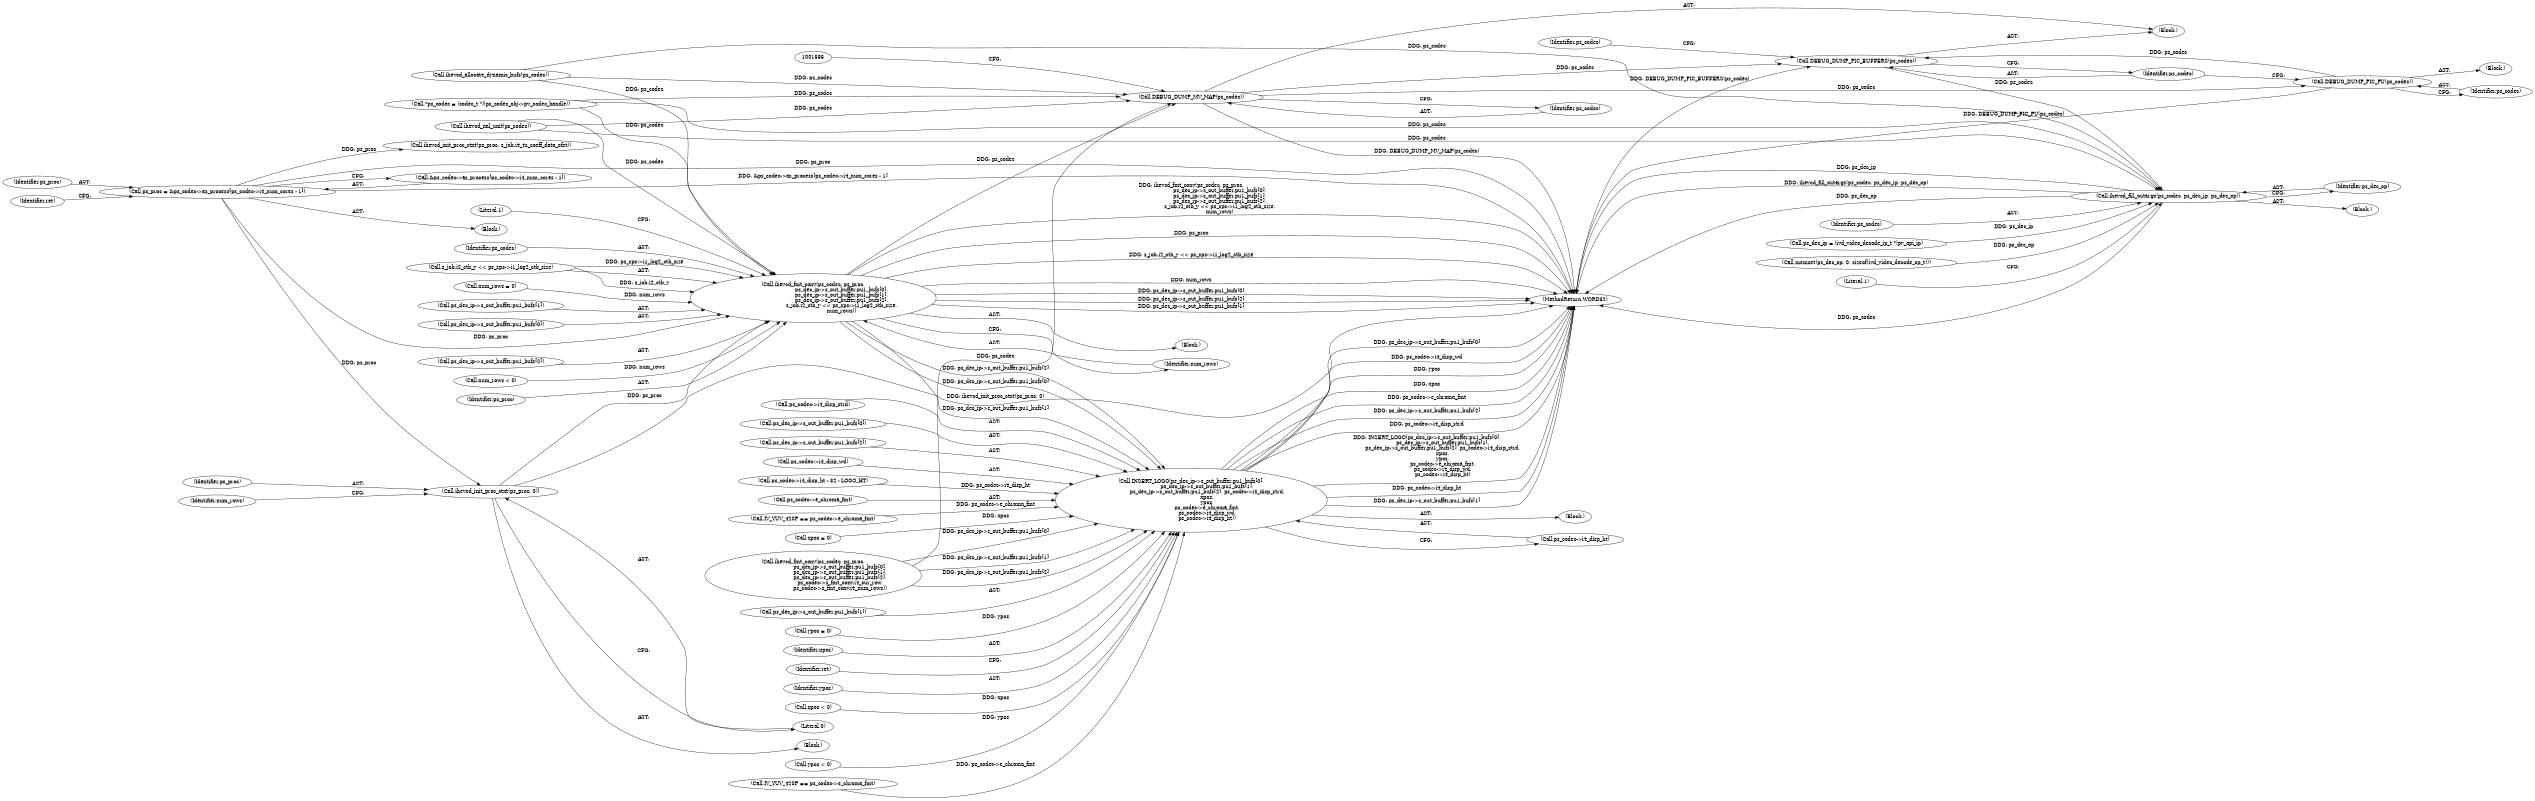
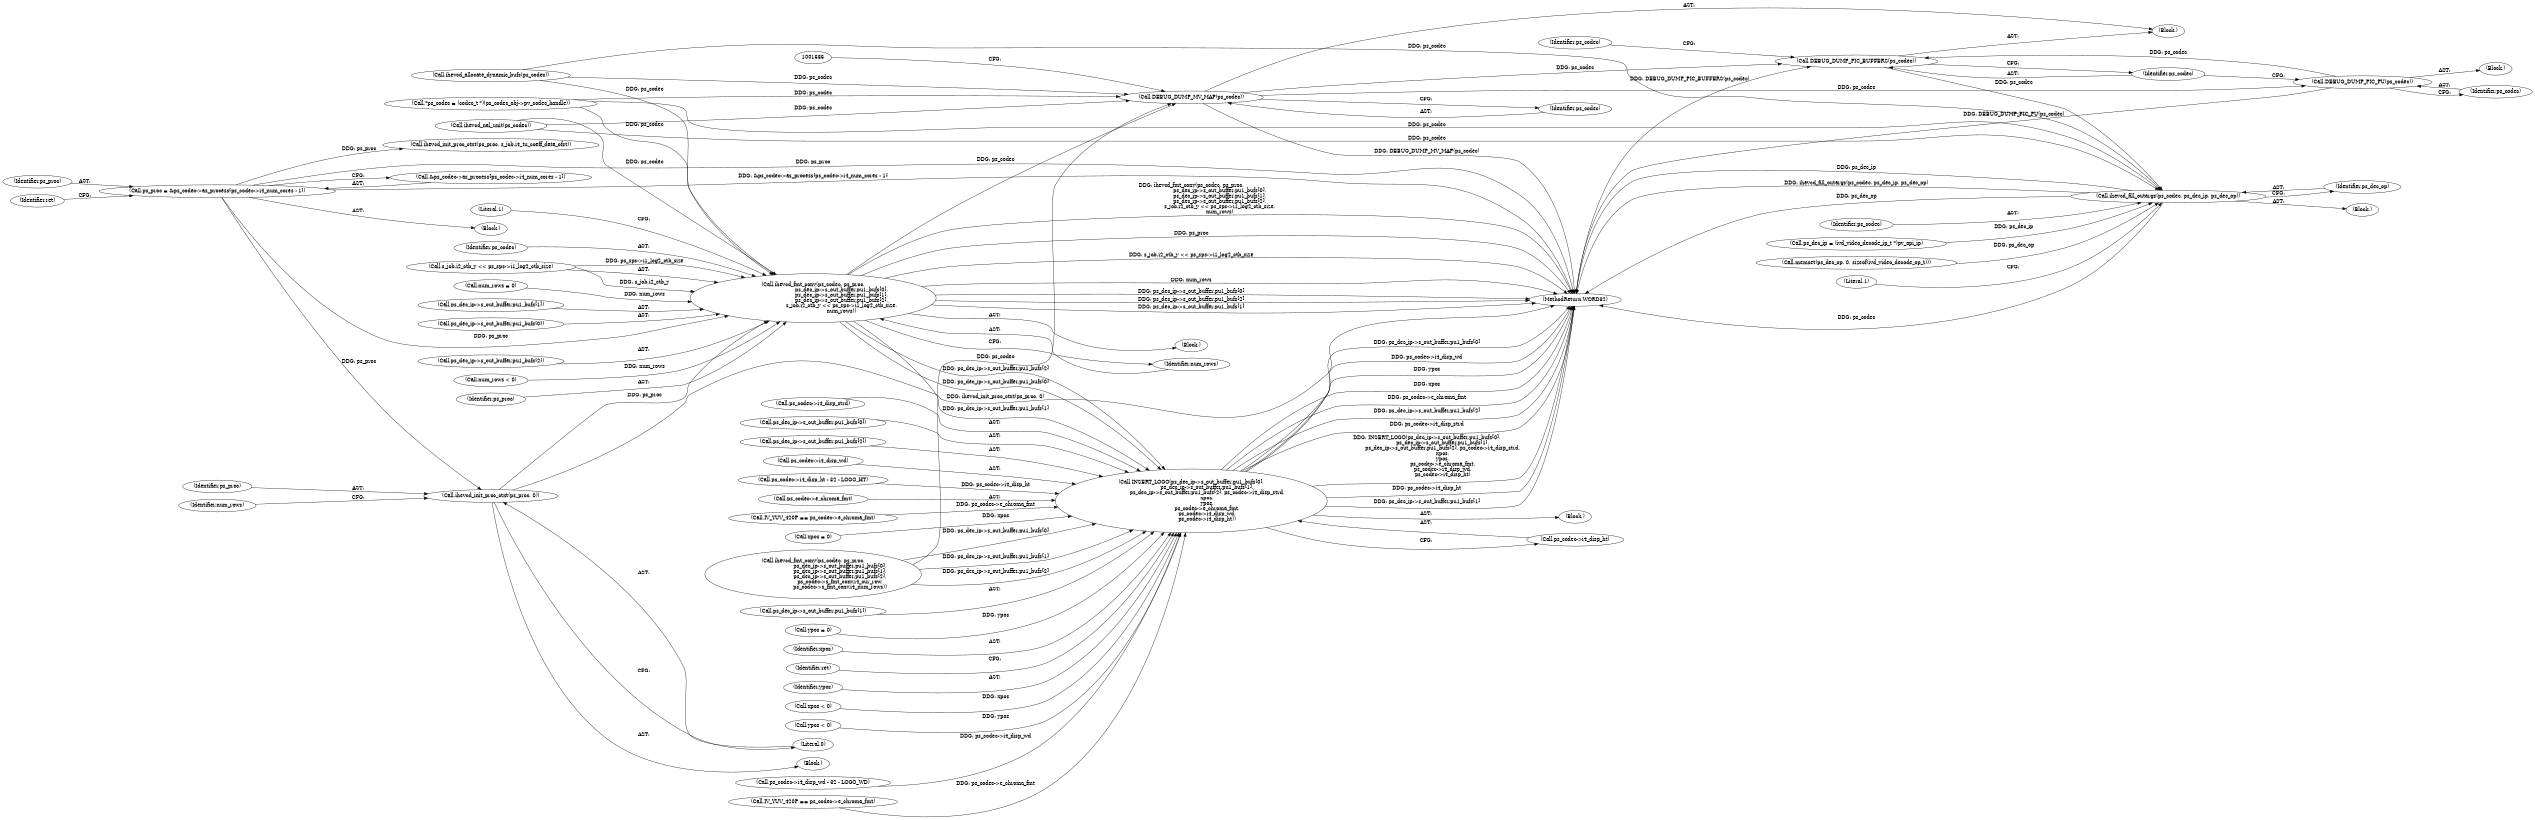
node "(Call,ps_codec->i4_disp_wd - 32 - LOGO_WD)": added
